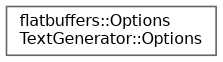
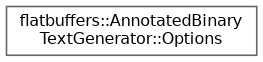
node "flatbuffers::Options TextGenerator::Options": label "flatbuffers::Options TextGenerator::Options" -> "flatbuffers::AnnotatedBinary TextGenerator::Options"
